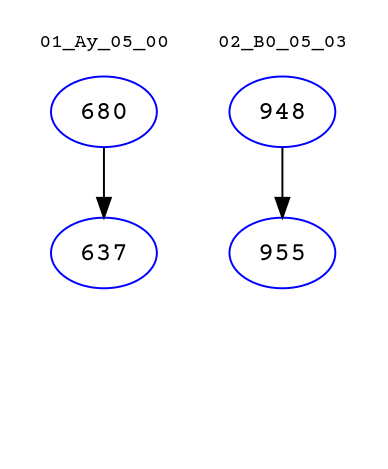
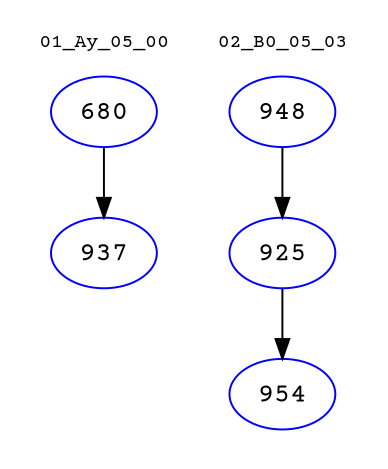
node "637": label "637" -> "937"
node "955": label "955" -> "925"
node "954": added
